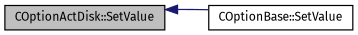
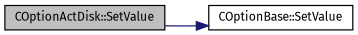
edge "COptionBase::SetValue" -> "COptionActDisk::SetValue": reversed
